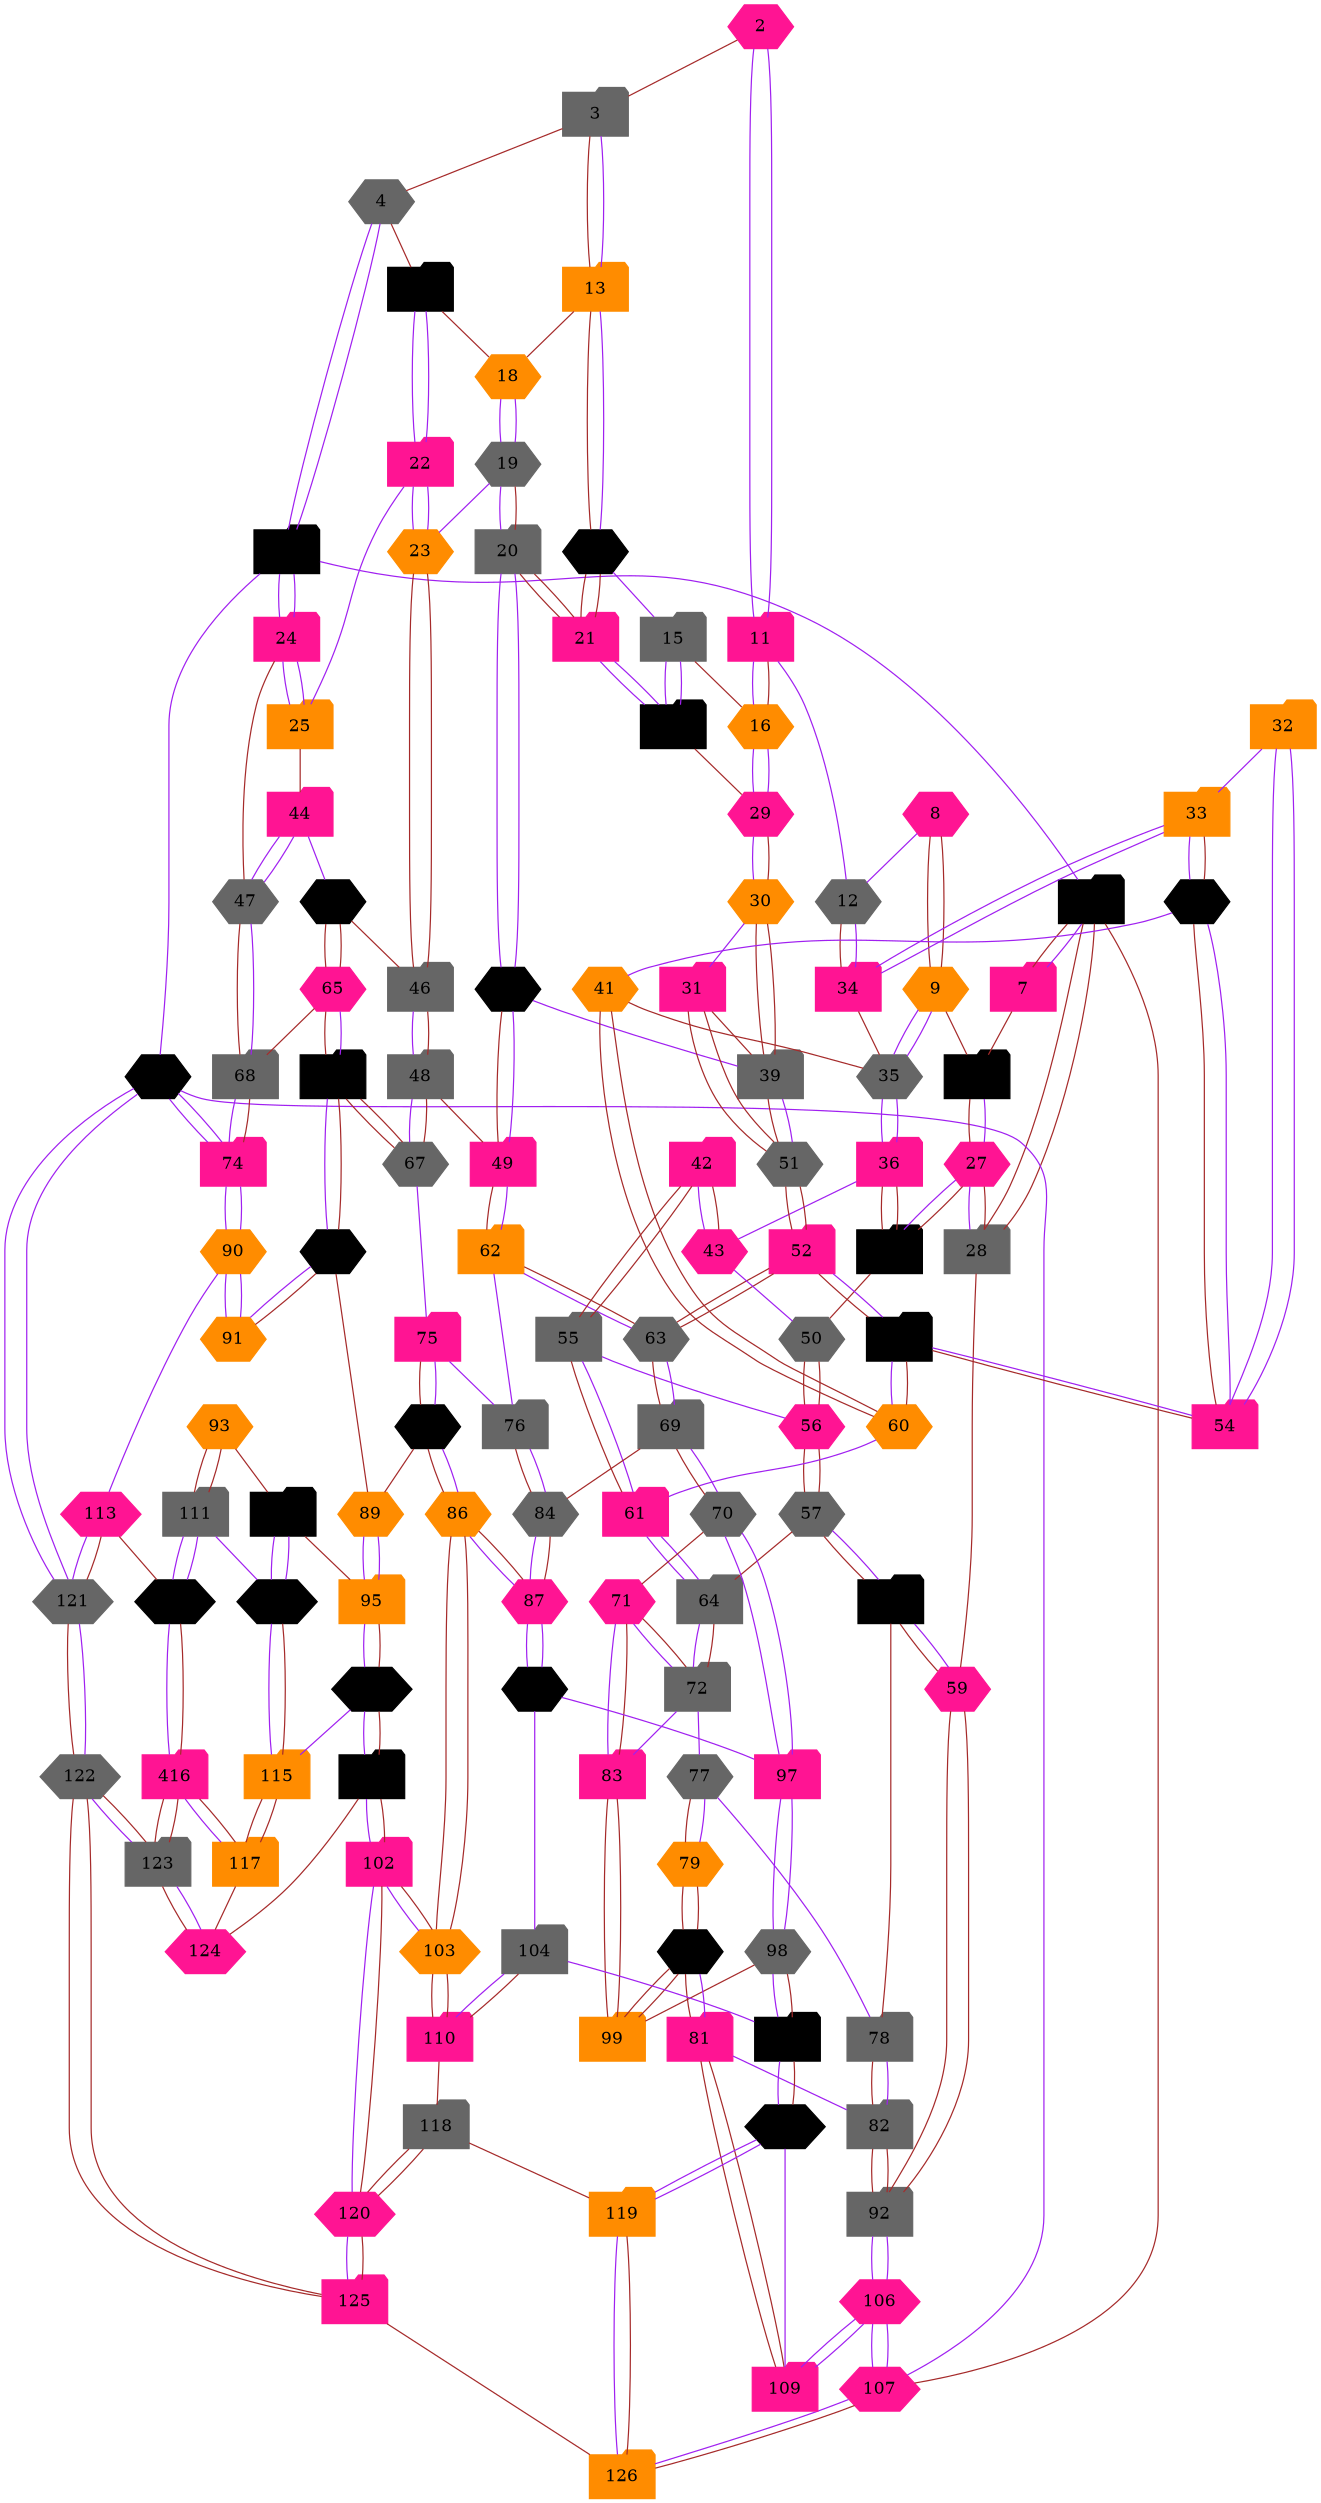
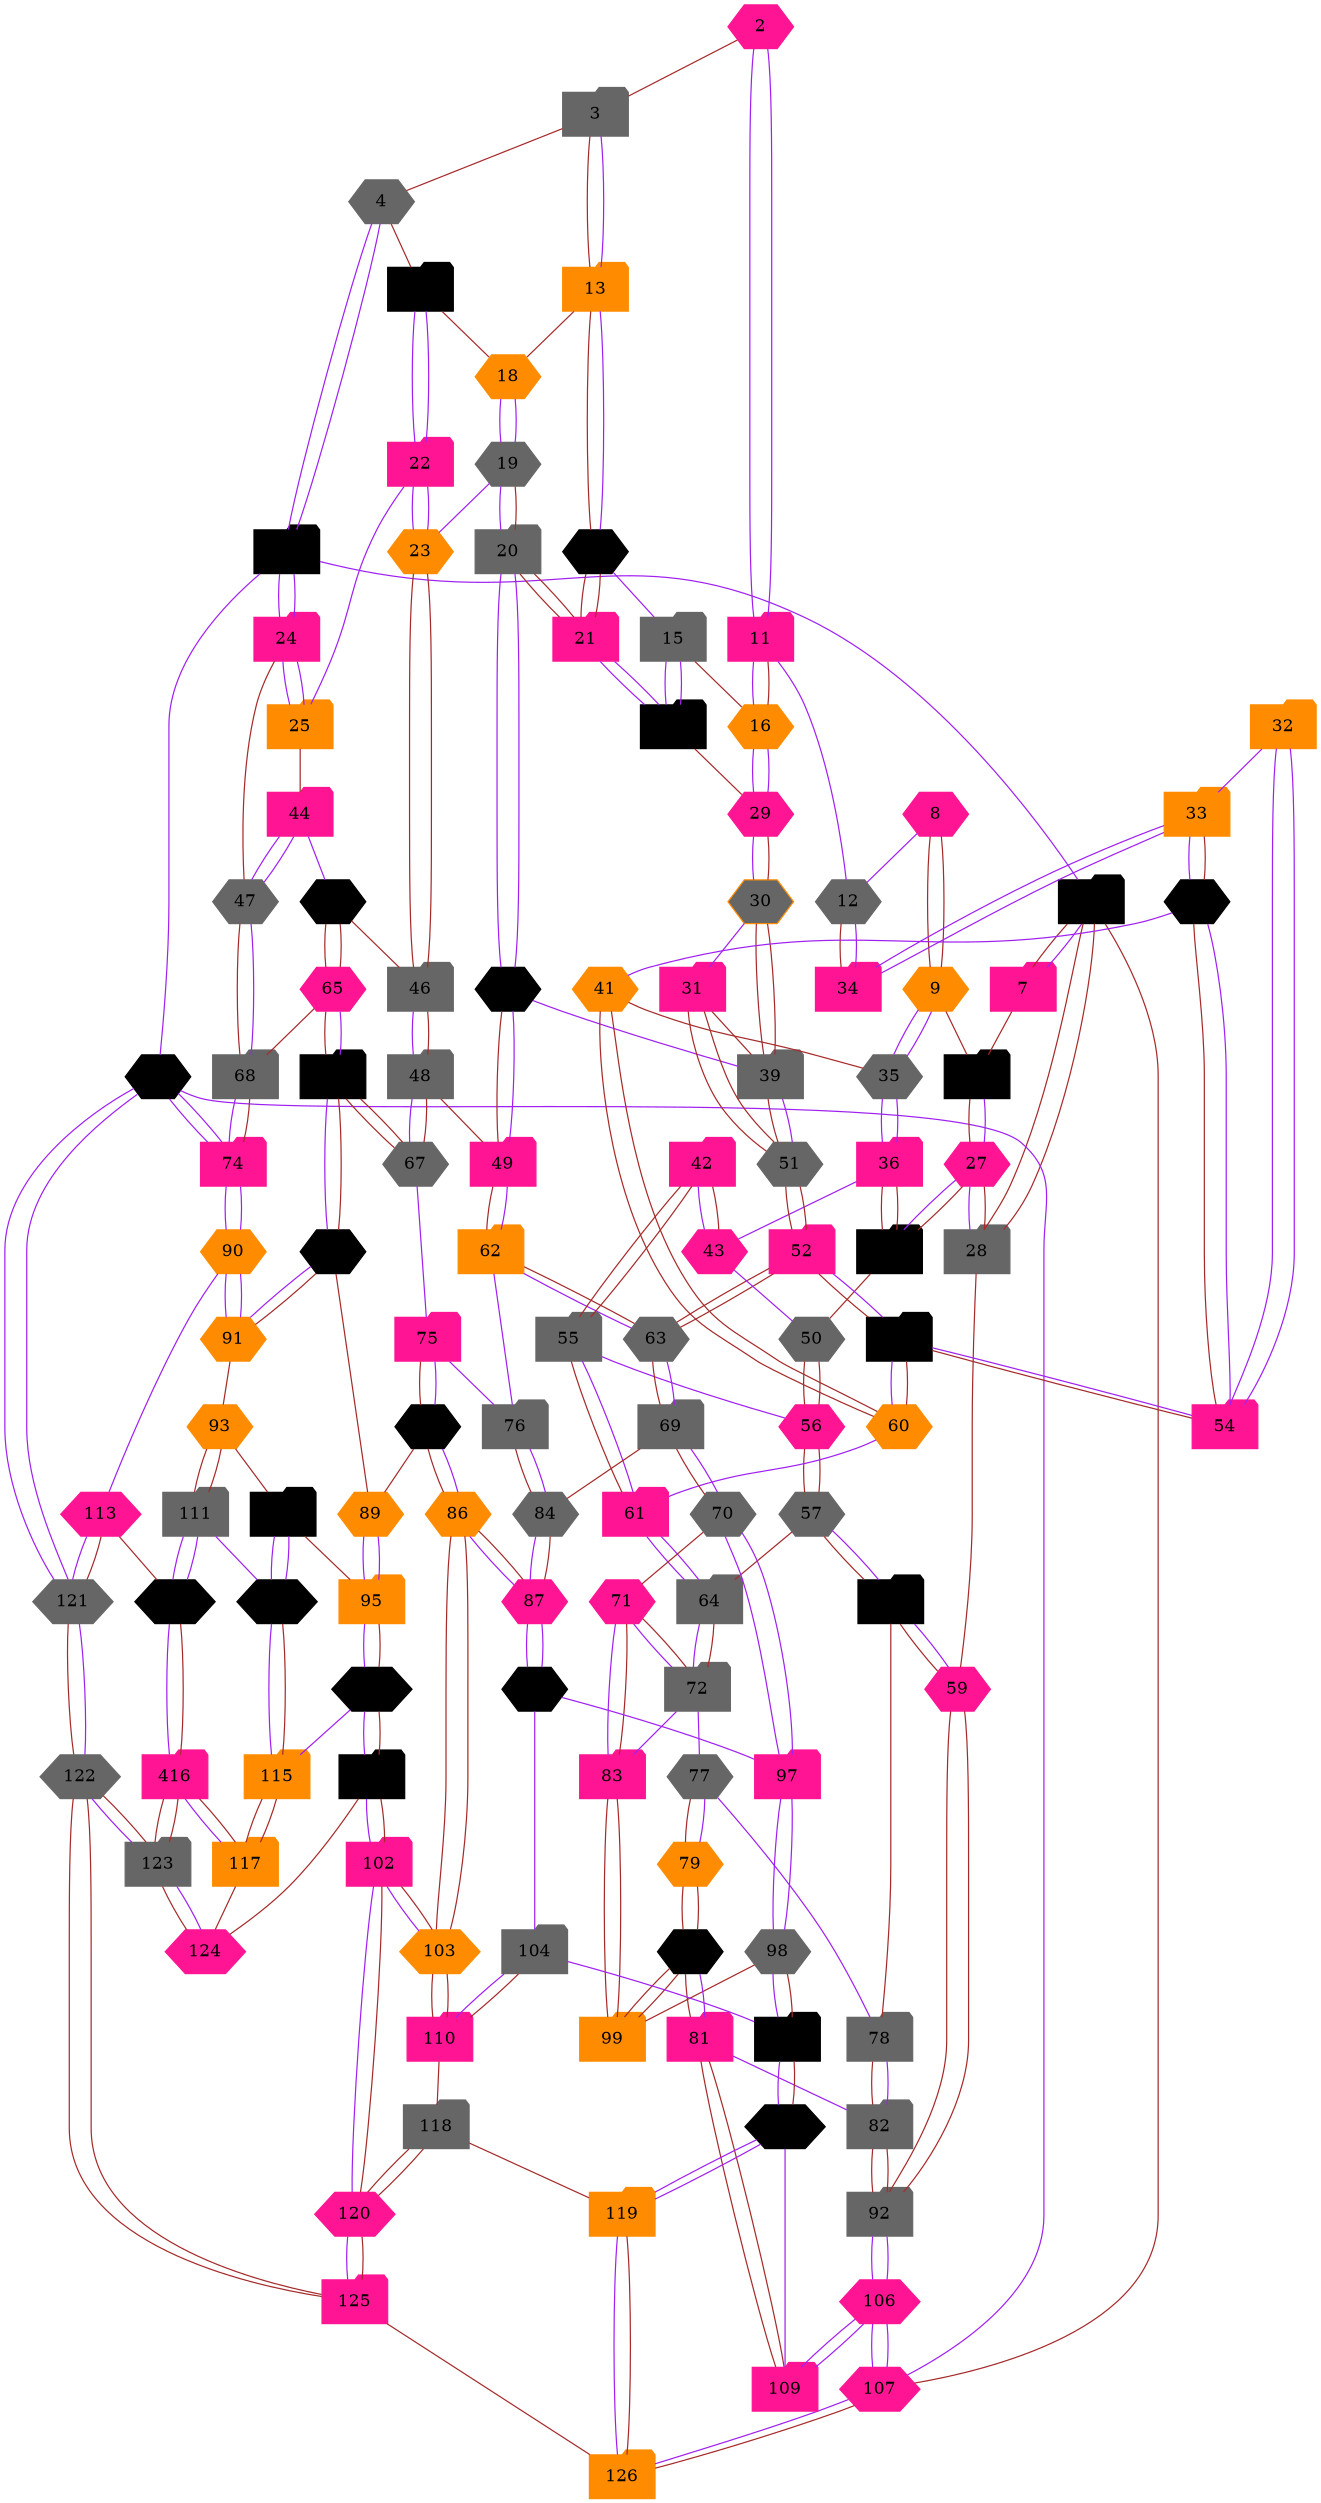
node "30": fillcolor darkorange -> gray40
edge "34" -- "35": removed
edge "91" -- "93": added
